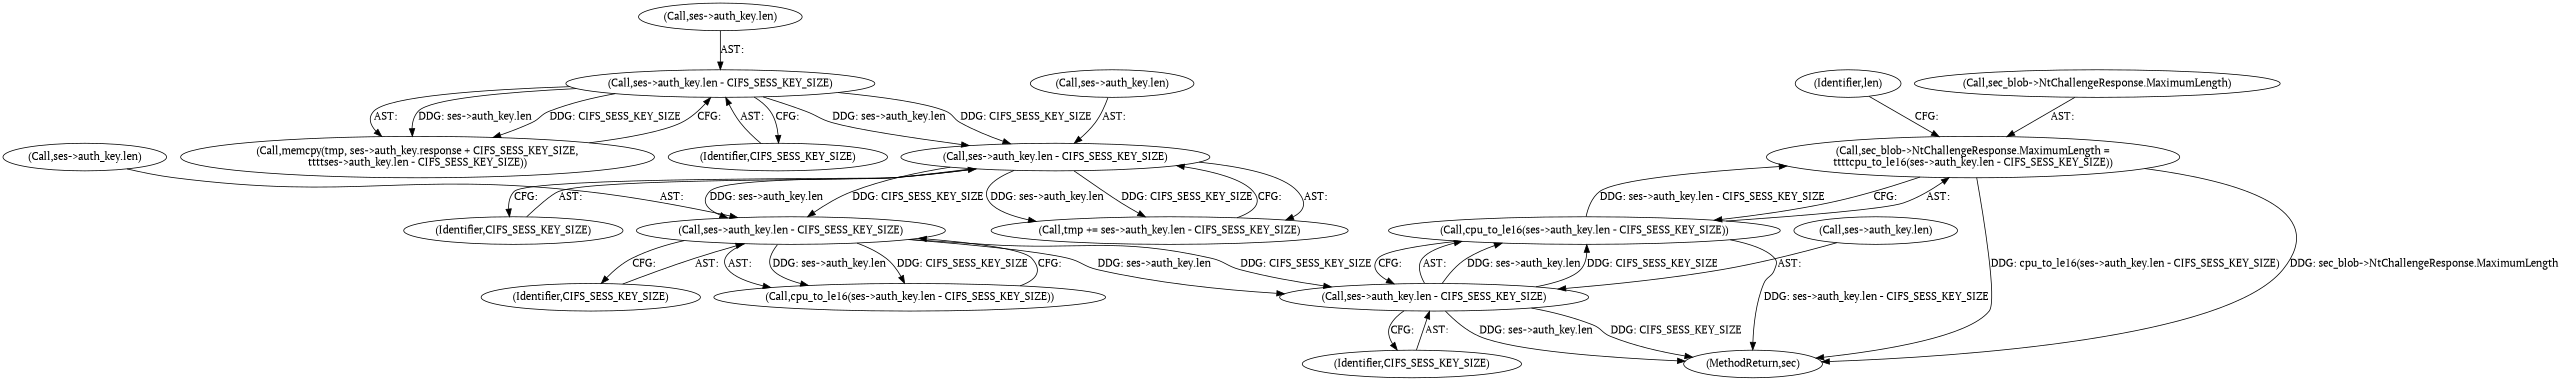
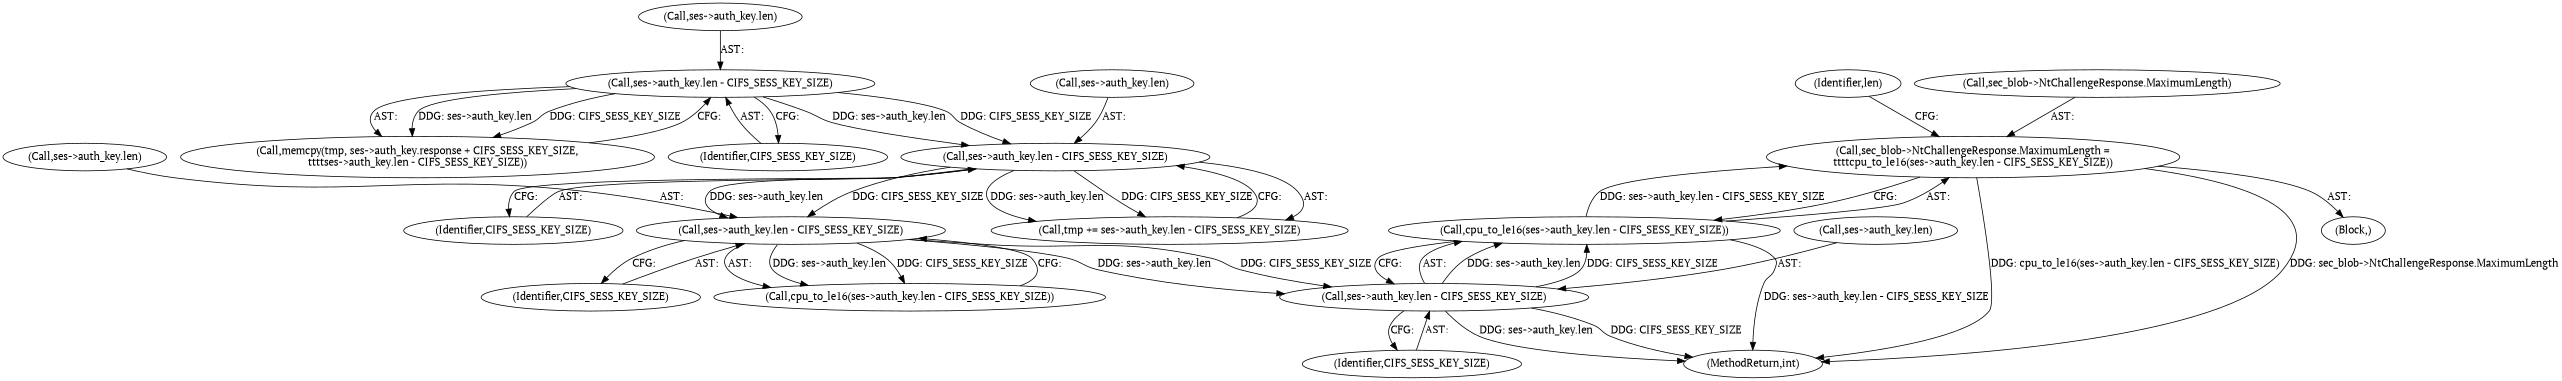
node "(Block,)": added
node "(MethodReturn,sec)": label "(MethodReturn,sec)" -> "(MethodReturn,int)"
